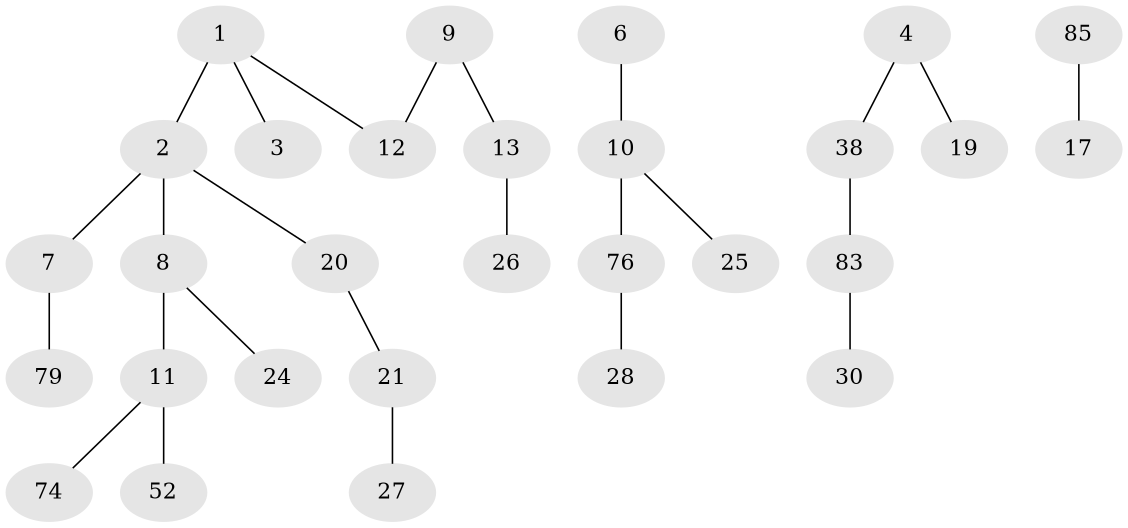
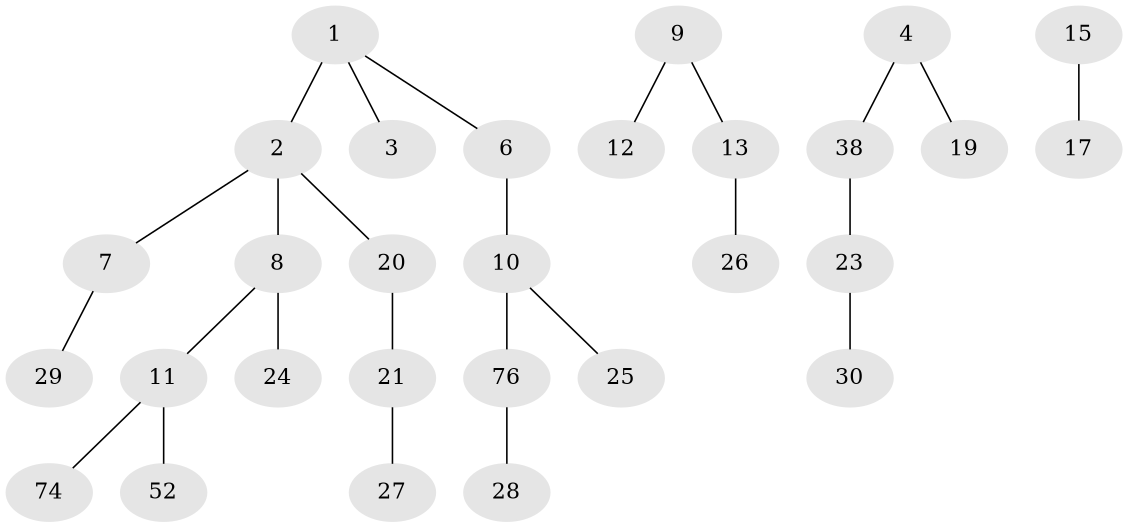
node "85": label "85" -> "15"
edge "1" -- "12": now "1" -- "6"
node "83": label "83" -> "23"
node "79": label "79" -> "29"
